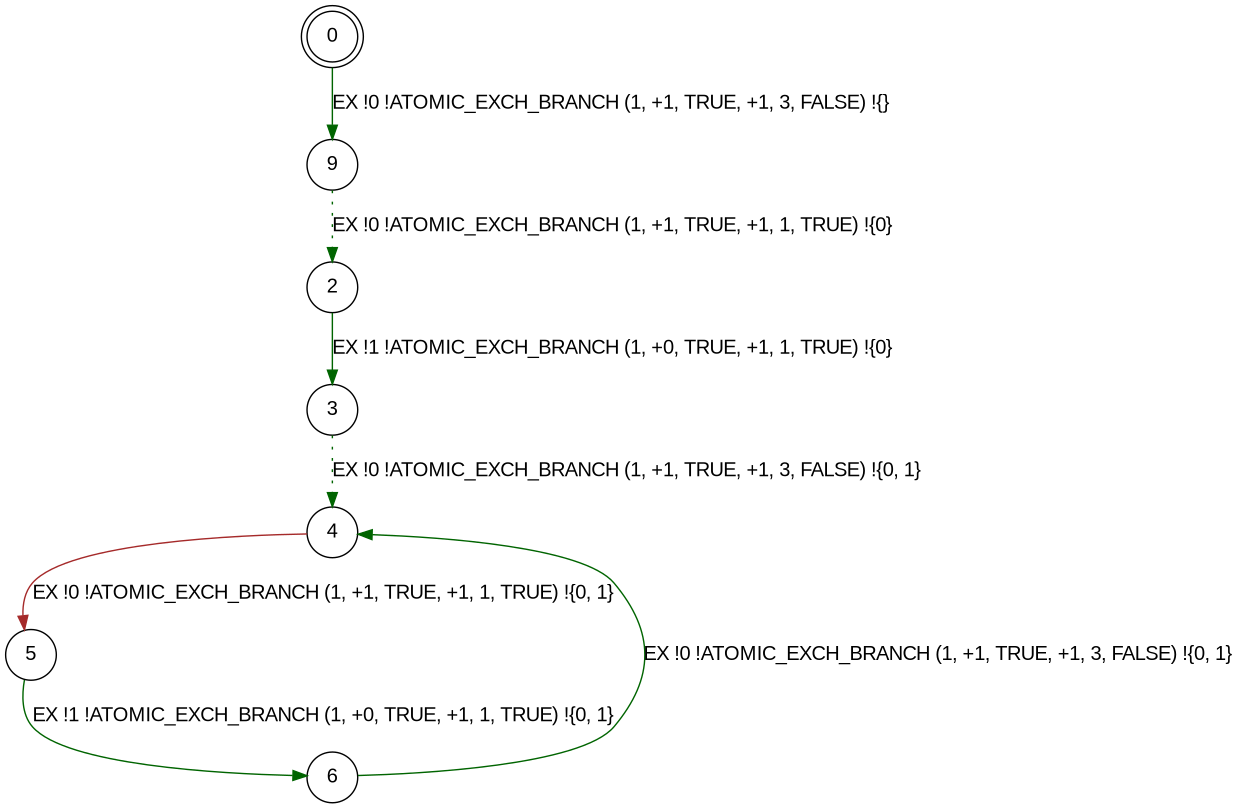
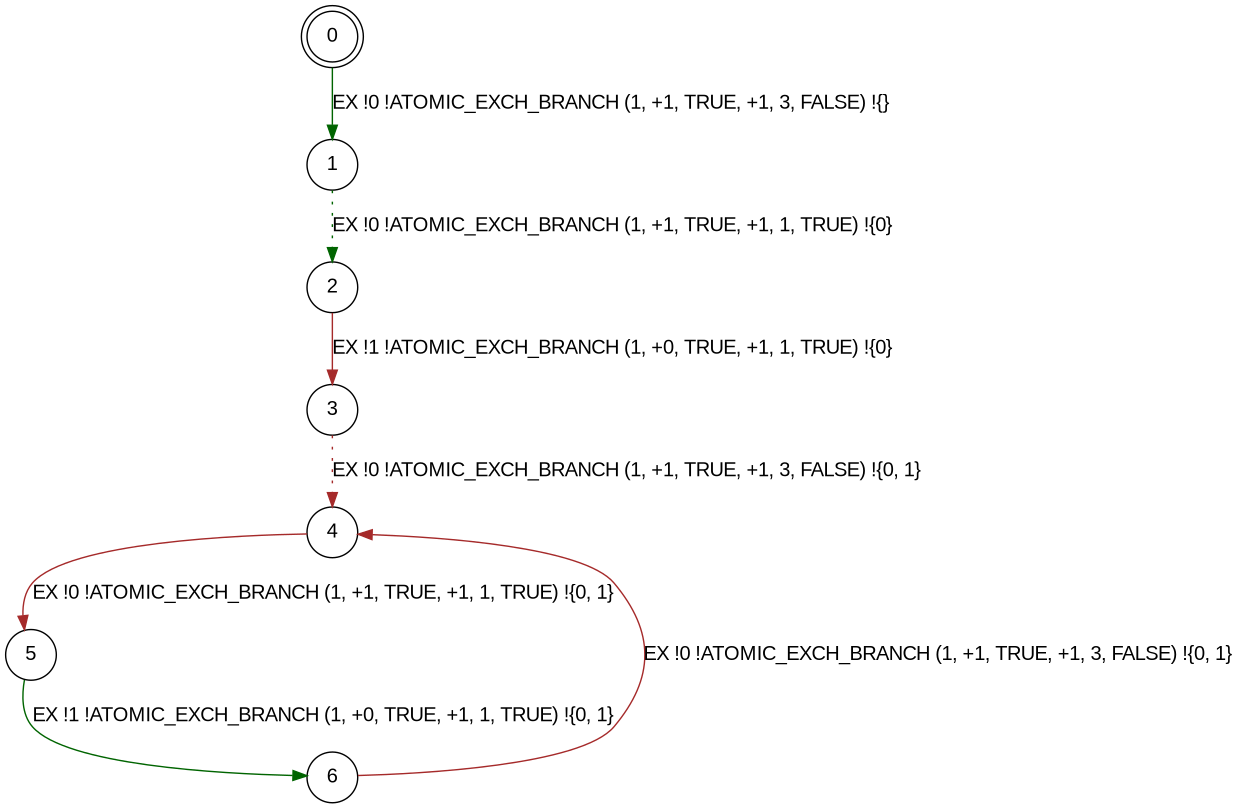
node "9": label "9" -> "1"
edge "2" -> "3": color darkgreen -> brown
edge "3" -> "4": color darkgreen -> brown
edge "6" -> "4": color darkgreen -> brown
